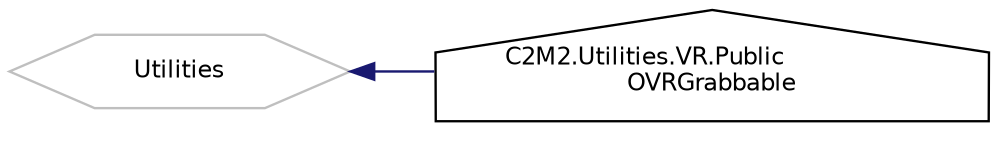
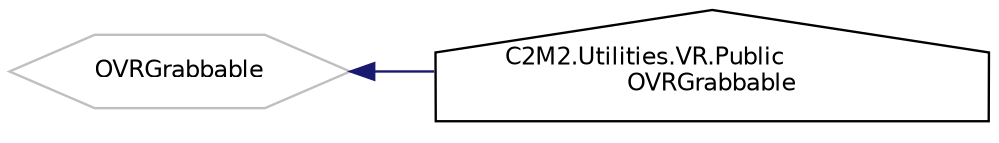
node "Utilities": label "Utilities" -> "OVRGrabbable"
